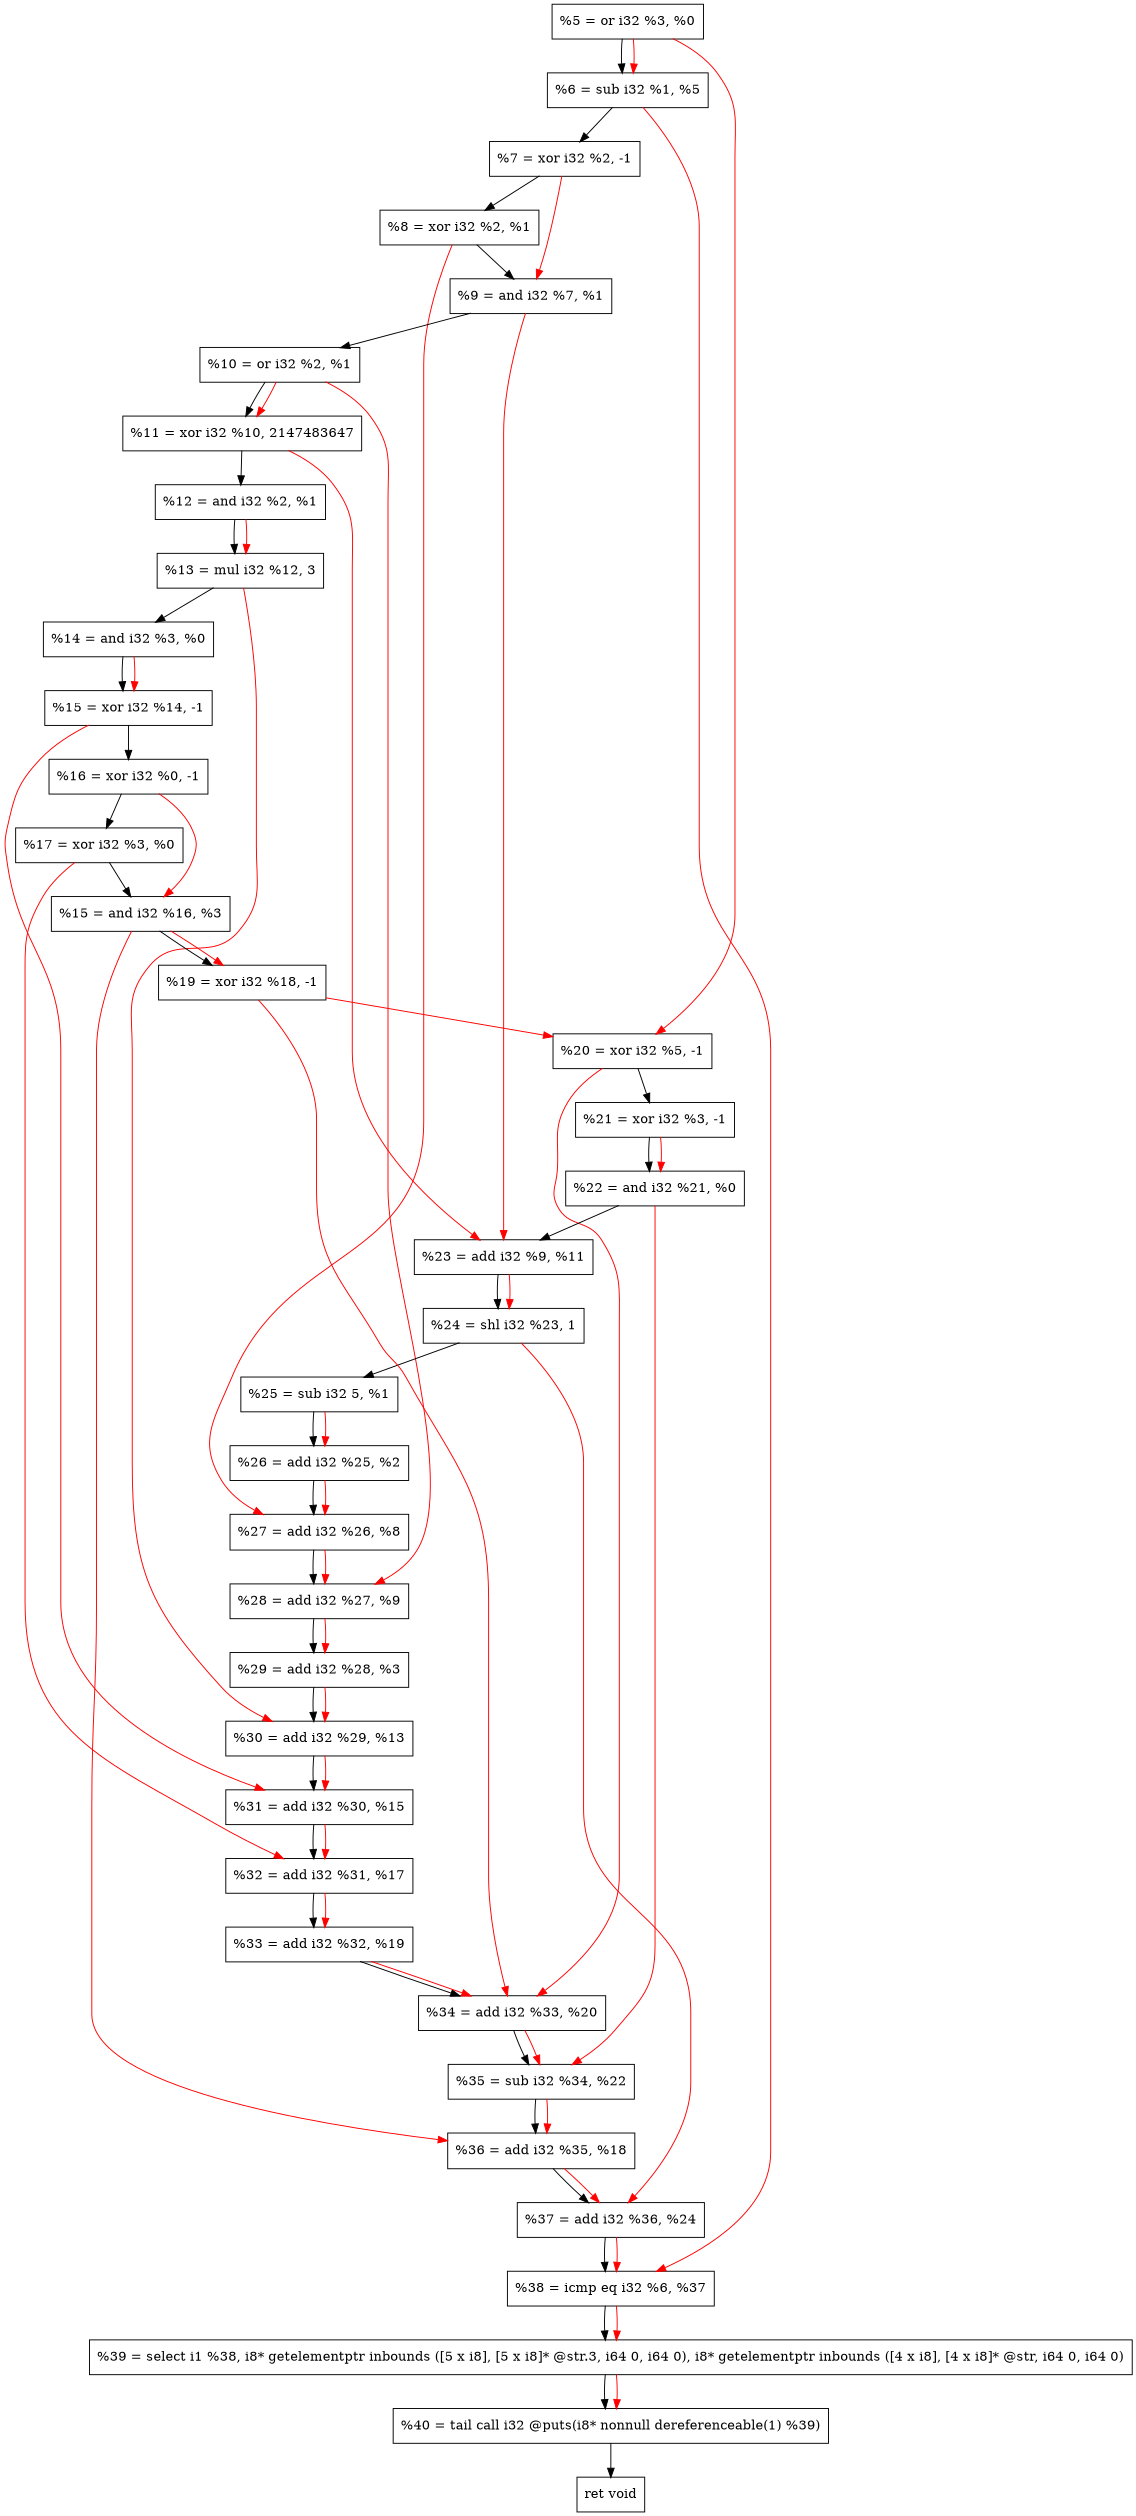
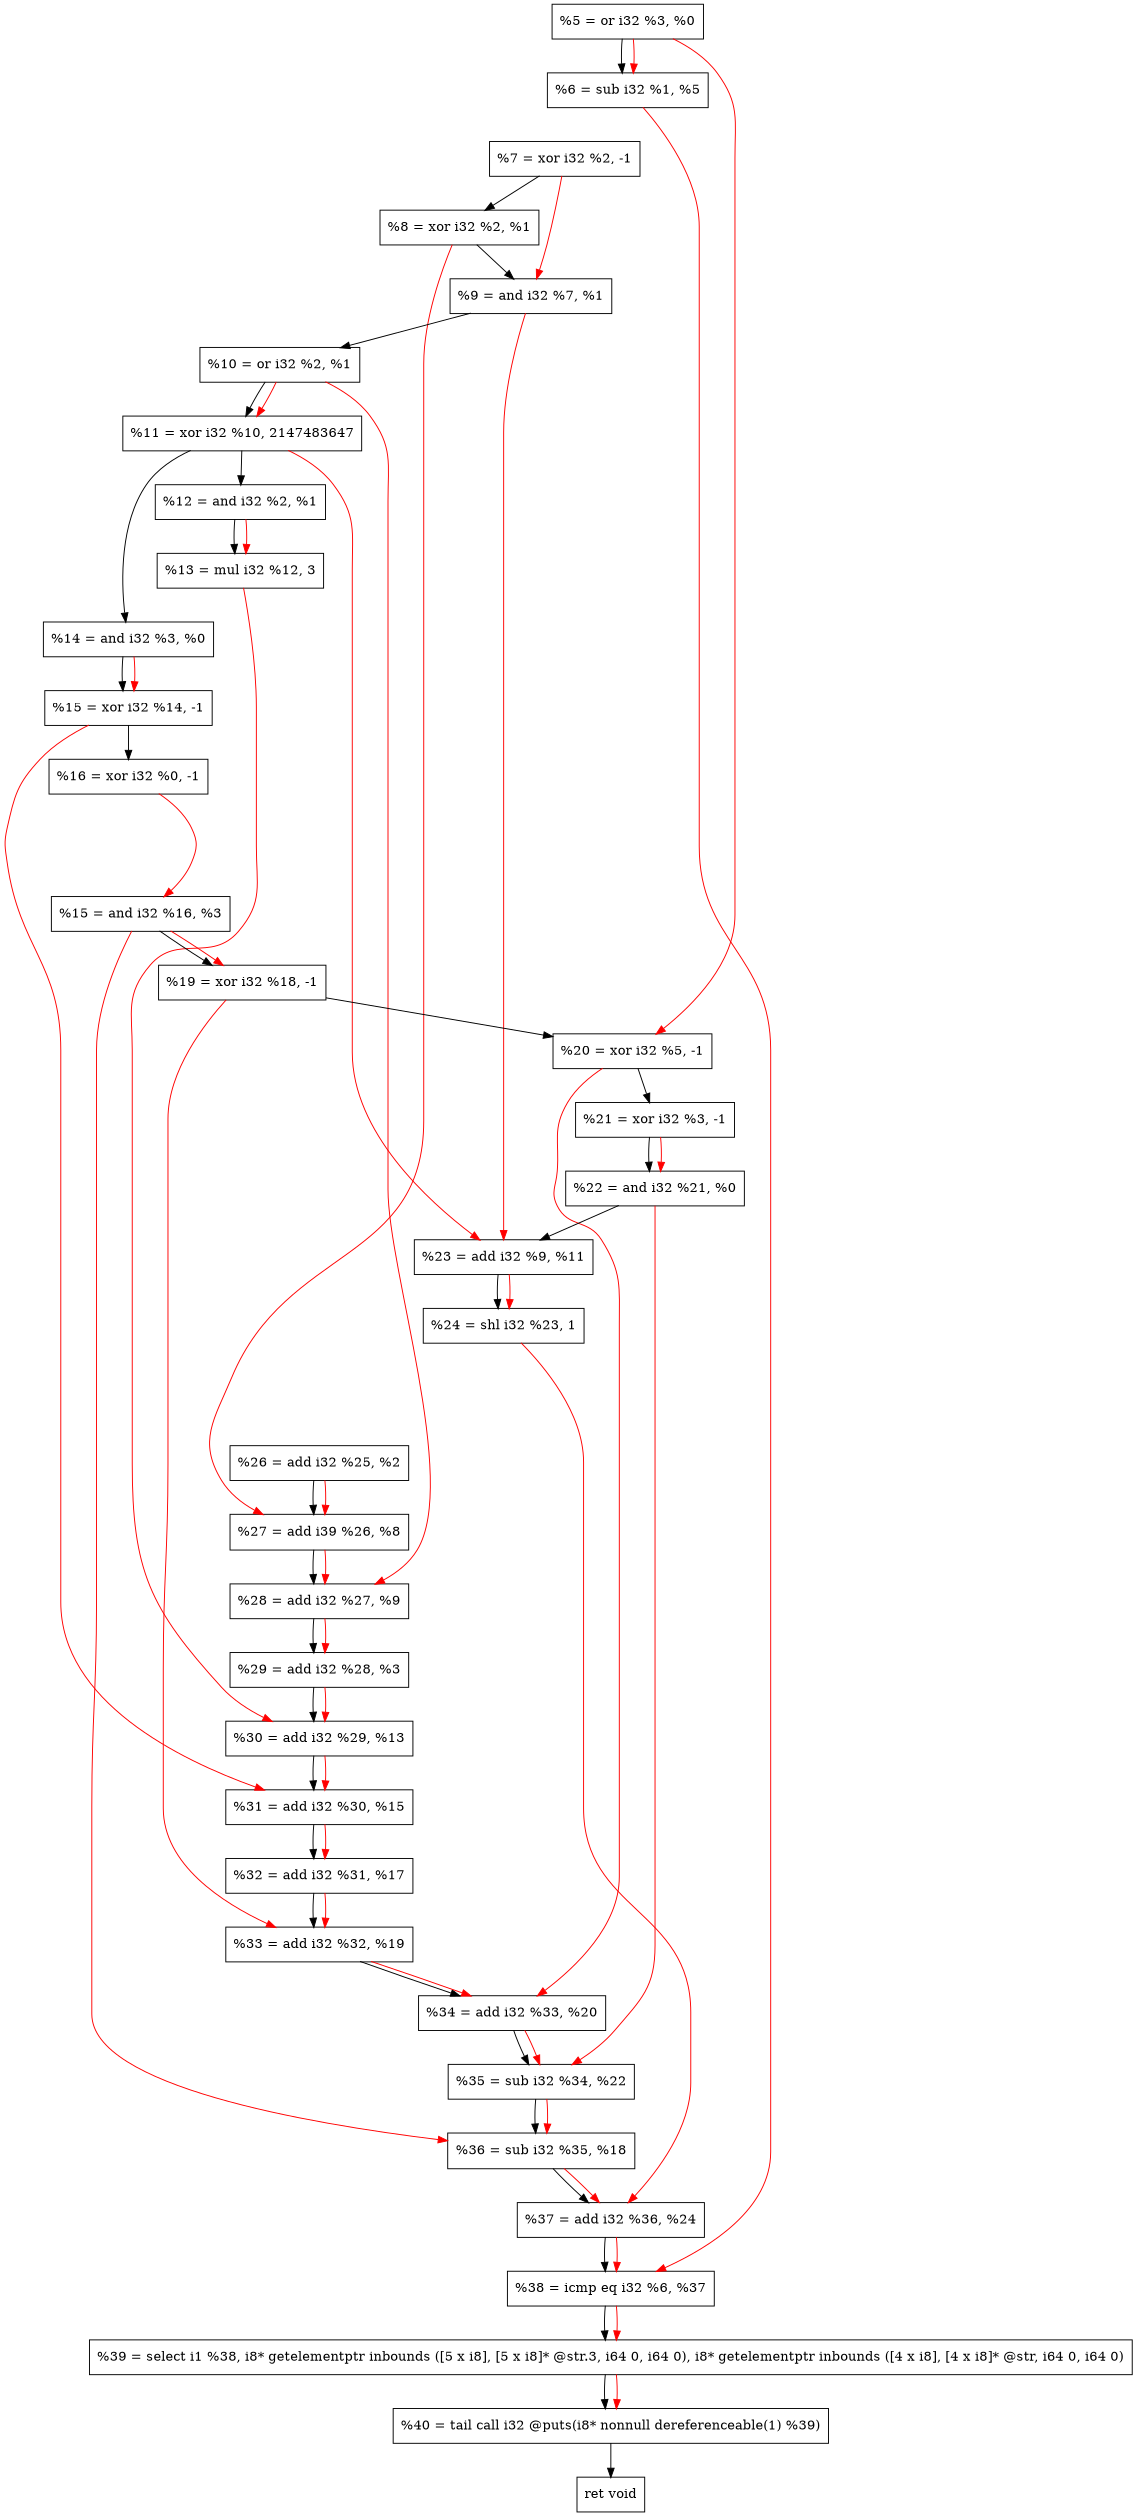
edge "%6 = sub i32 %1, %5" -> "%7 = xor i32 %2, -1": removed
edge "%13 = mul i32 %12, 3" -> "%14 = and i32 %3, %0": now "%11 = xor i32 %10, 2147483647" -> "%14 = and i32 %3, %0"
node "%17 = xor i32 %3, %0": removed
edge "%19 = xor i32 %18, -1" -> "%20 = xor i32 %5, -1": color red -> black
node "%25 = sub i32 5, %1": removed
edge "%19 = xor i32 %18, -1" -> "%34 = add i32 %33, %20": now "%19 = xor i32 %18, -1" -> "%33 = add i32 %32, %19"
node "%27 = add i32 %26, %8": label "%27 = add i32 %26, %8" -> "%27 = add i39 %26, %8"
node "%36 = add i32 %35, %18": label "%36 = add i32 %35, %18" -> "%36 = sub i32 %35, %18"
